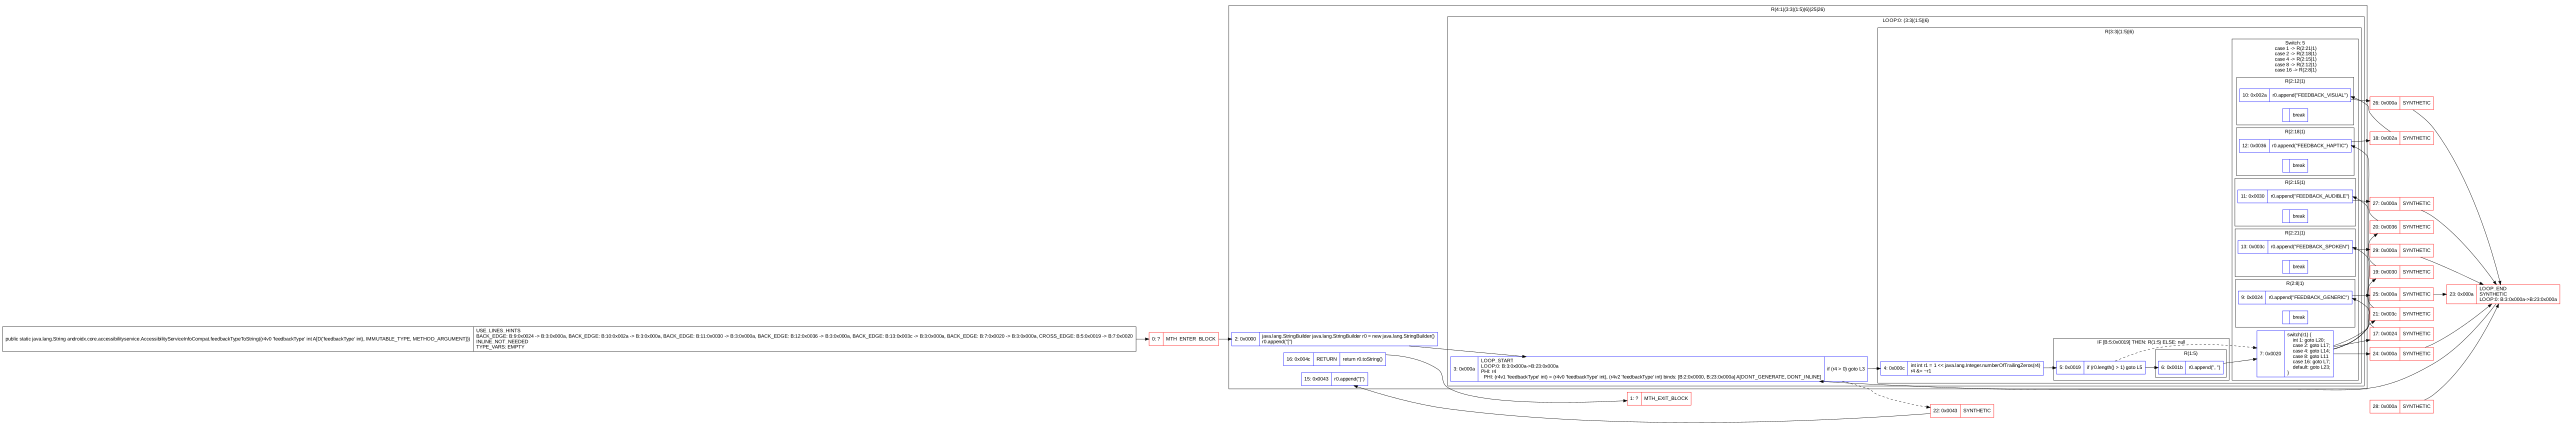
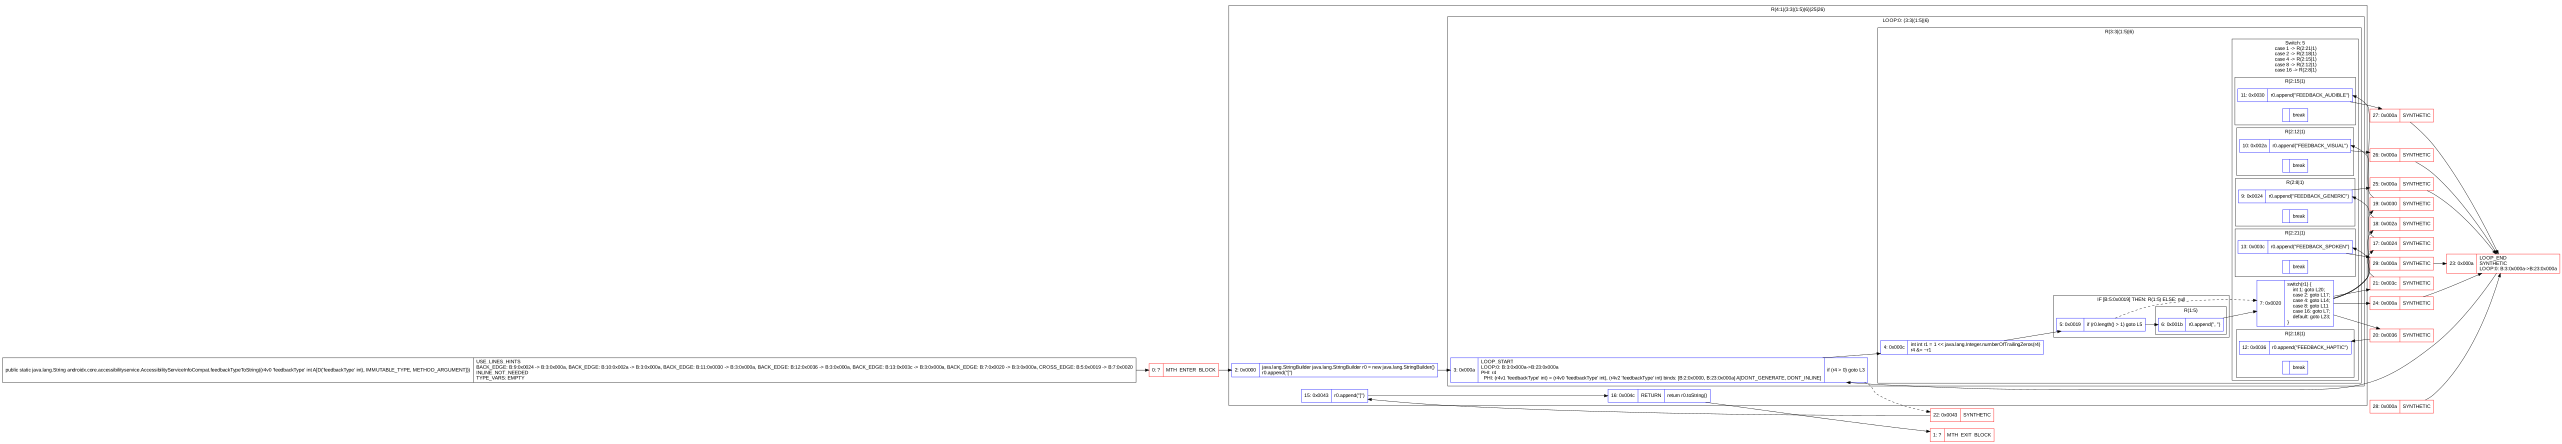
edge "12: 0x0036" -> "18: 0x002a": now "7: 0x0020" -> "18: 0x002a"
edge "15: 0x0043" -> "16: 0x004c": added
